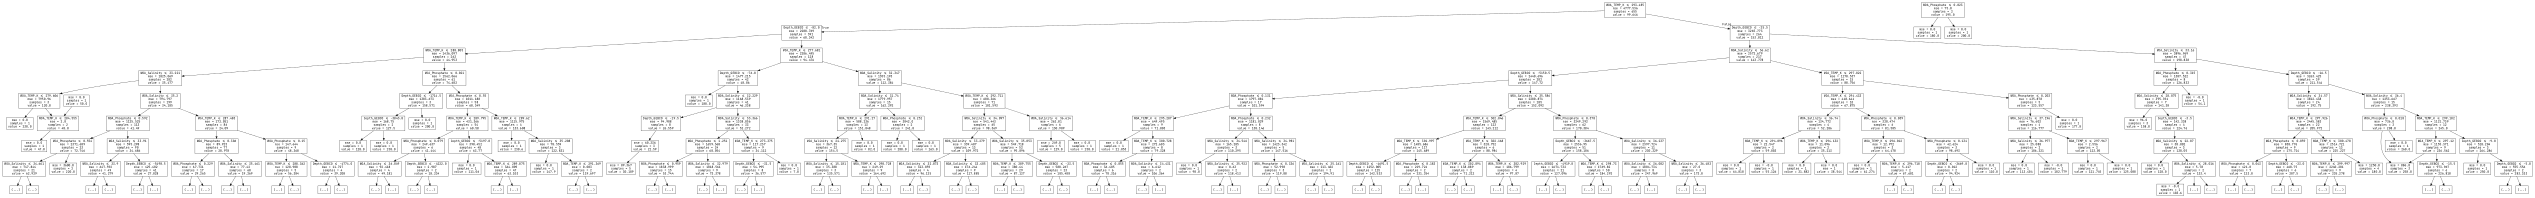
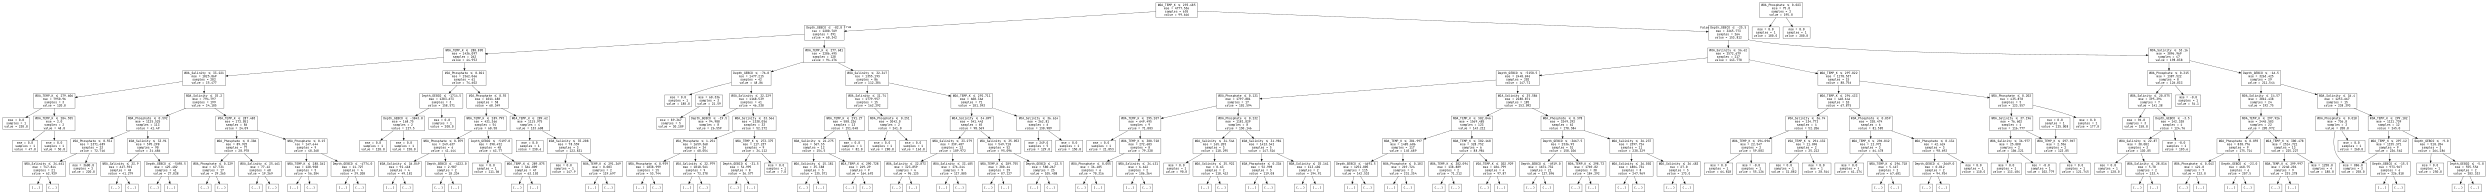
edge "mse = 0.0 samples = 1 value = 50.0" -> "WOA_TEMP_K <= 284.555 mse = 2.0 samples = 2 value = 48.0": reversed
edge "Depth_GEBCO <= -19.5 mse = 94.908 samples = 8 value = 26.559" -> "mse = 60.336 samples = 3 value = 21.59": reversed
edge "WOA_TEMP_K <= 297.967 mse = 2.556 samples = 2 value = 123.05" -> "mse = 0.0 samples = 1 value = 125.008": reversed
edge "WOA_Salinity <= 28.016 mse = 5.78 samples = 2 value = 133.4" -> "mse = -0.0 samples = 1 value = 103.6": now "Depth_GEBCO <= -3.5 mse = 142.338 samples = 4 value = 124.76" -> "mse = -0.0 samples = 1 value = 103.6"
